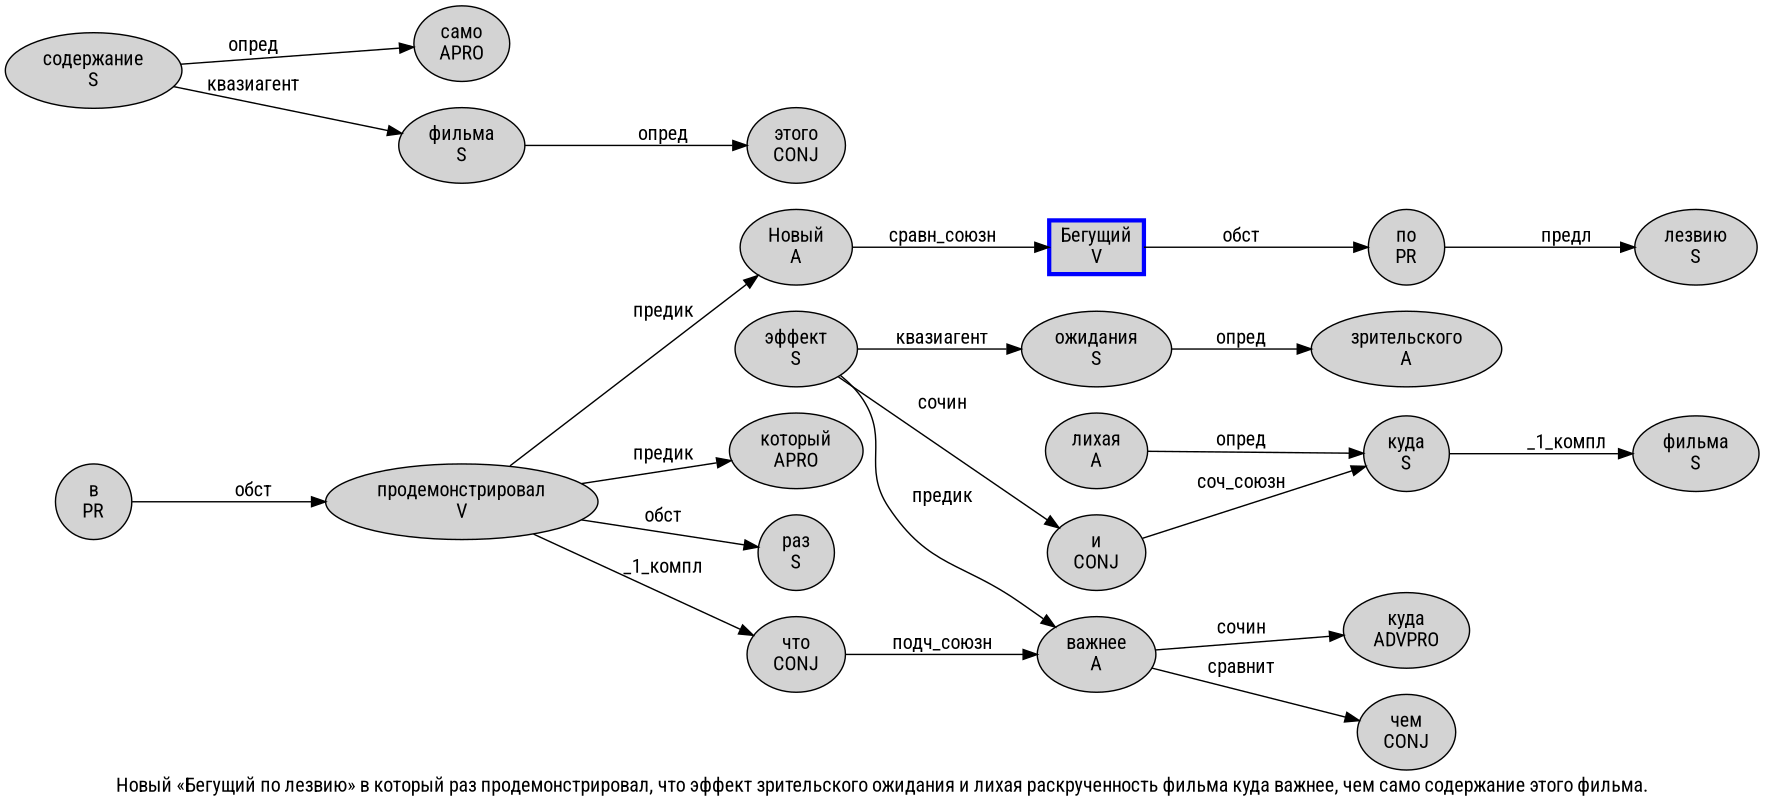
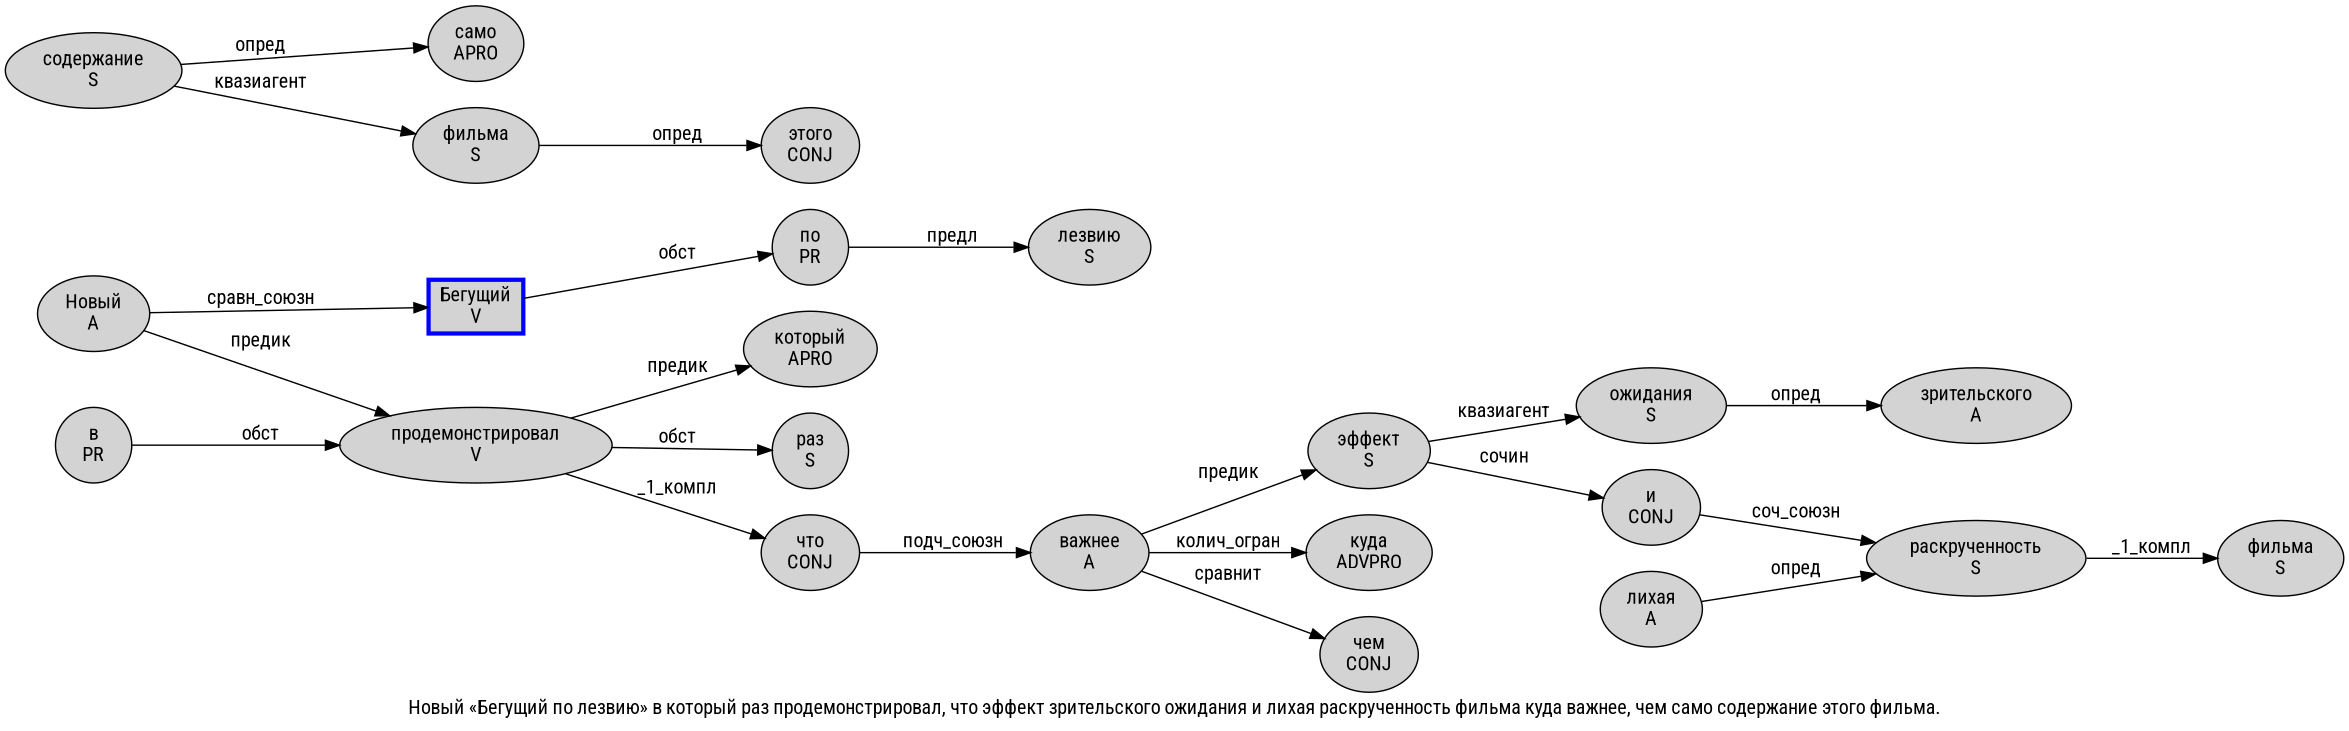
edge "продемонстрировал V" -> "Новый A": reversed
node "куда S": label "куда S" -> "раскрученность S"
edge "эффект S" -> "важнее A": reversed
edge "важнее A" -> "куда ADVPRO": label "сочин" -> "колич_огран"
